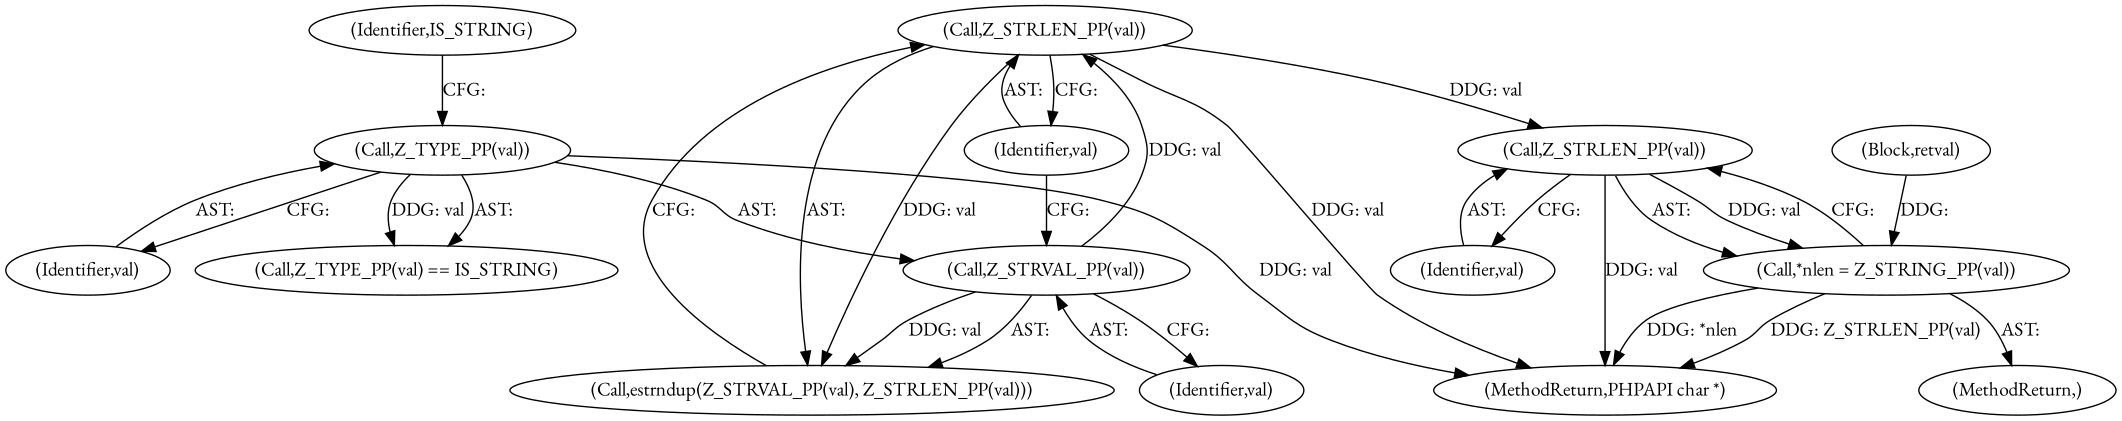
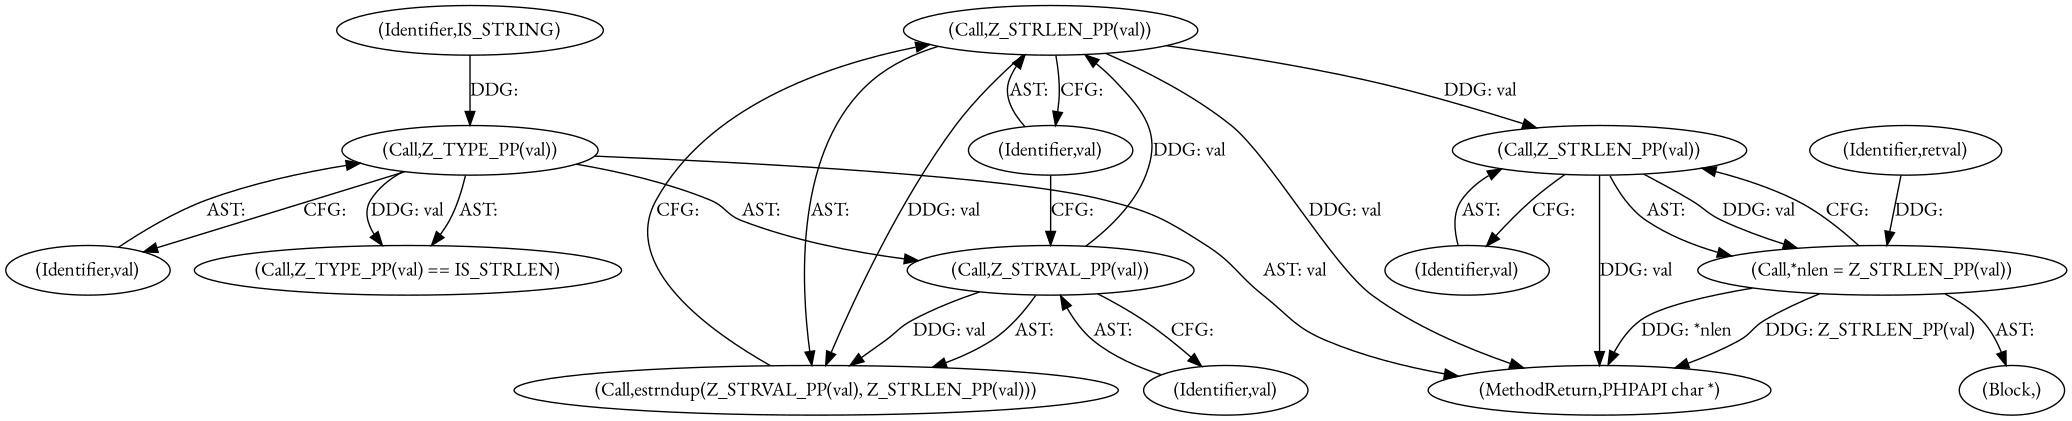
edge "(Identifier,IS_STRING)" -> "(Call,Z_TYPE_PP(val))": label "CFG: " -> "DDG: "
node "(Block,retval)": label "(Block,retval)" -> "(Identifier,retval)"
node "(Call,Z_TYPE_PP(val) == IS_STRING)": label "(Call,Z_TYPE_PP(val) == IS_STRING)" -> "(Call,Z_TYPE_PP(val) == IS_STRLEN)"
edge "(Call,Z_TYPE_PP(val))" -> "(MethodReturn,PHPAPI char *)": label "DDG: val" -> "AST: val"
node "(Call,*nlen = Z_STRING_PP(val))": label "(Call,*nlen = Z_STRING_PP(val))" -> "(Call,*nlen = Z_STRLEN_PP(val))"
node "(MethodReturn,)": label "(MethodReturn,)" -> "(Block,)"
